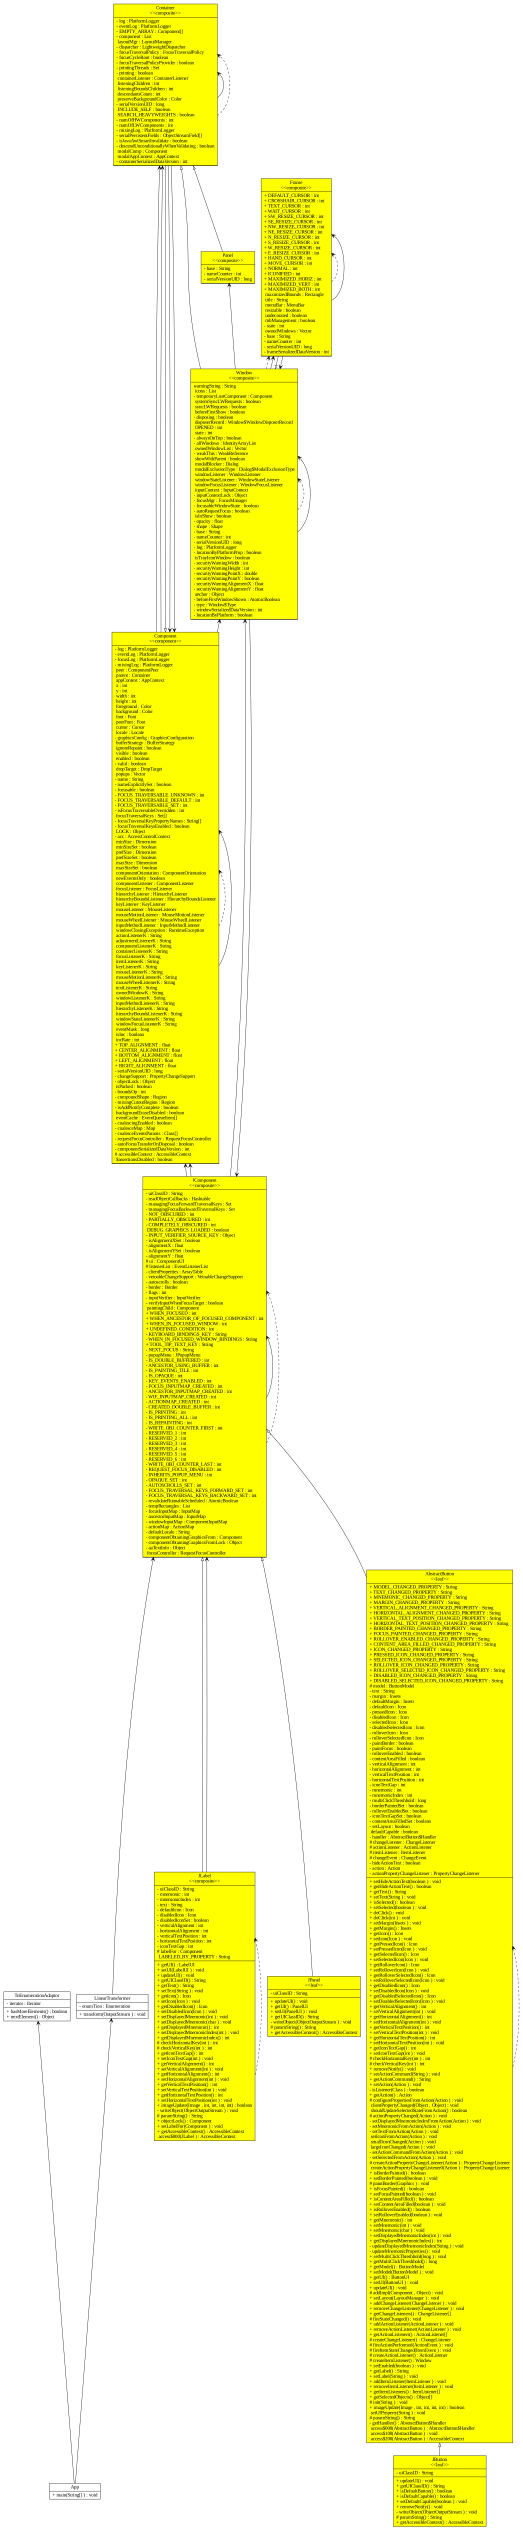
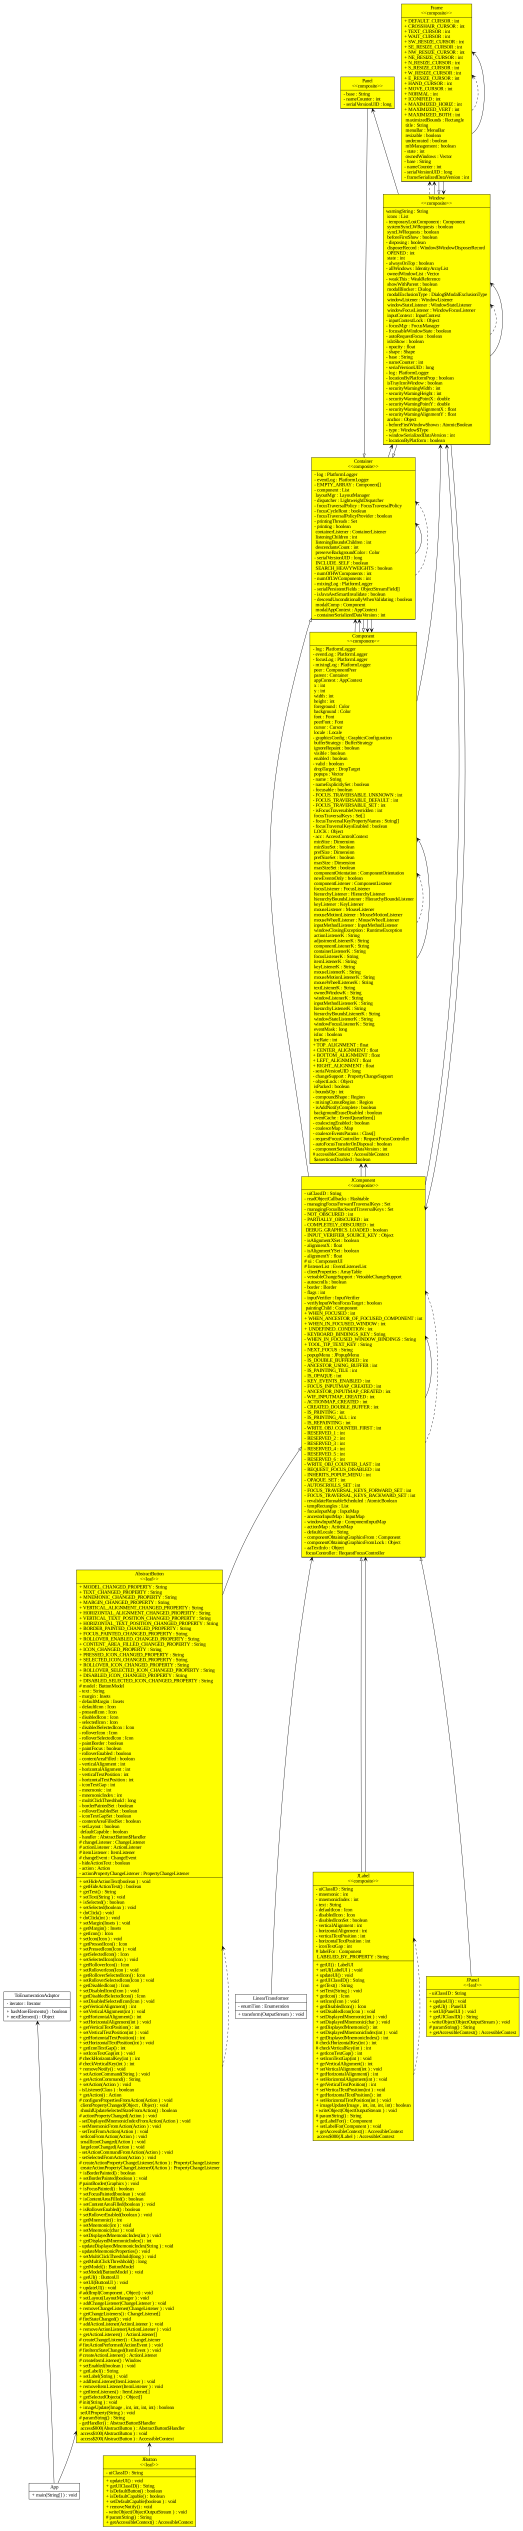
edge "Container" -> "Window": added
node "Window": text "- securityWarningPointY : boolean" -> "- securityWarningPointY : double"
edge "JComponent" -> "Container": added
node "JLabel": text "+ objectLock() : Component" -> "+ getLabelFor() : Component"
edge "App" -> "LinearTransformer": now "App" -> "AbstractButton"
edge "JButton" -> "AbstractButton": arrowhead empty -> vee
